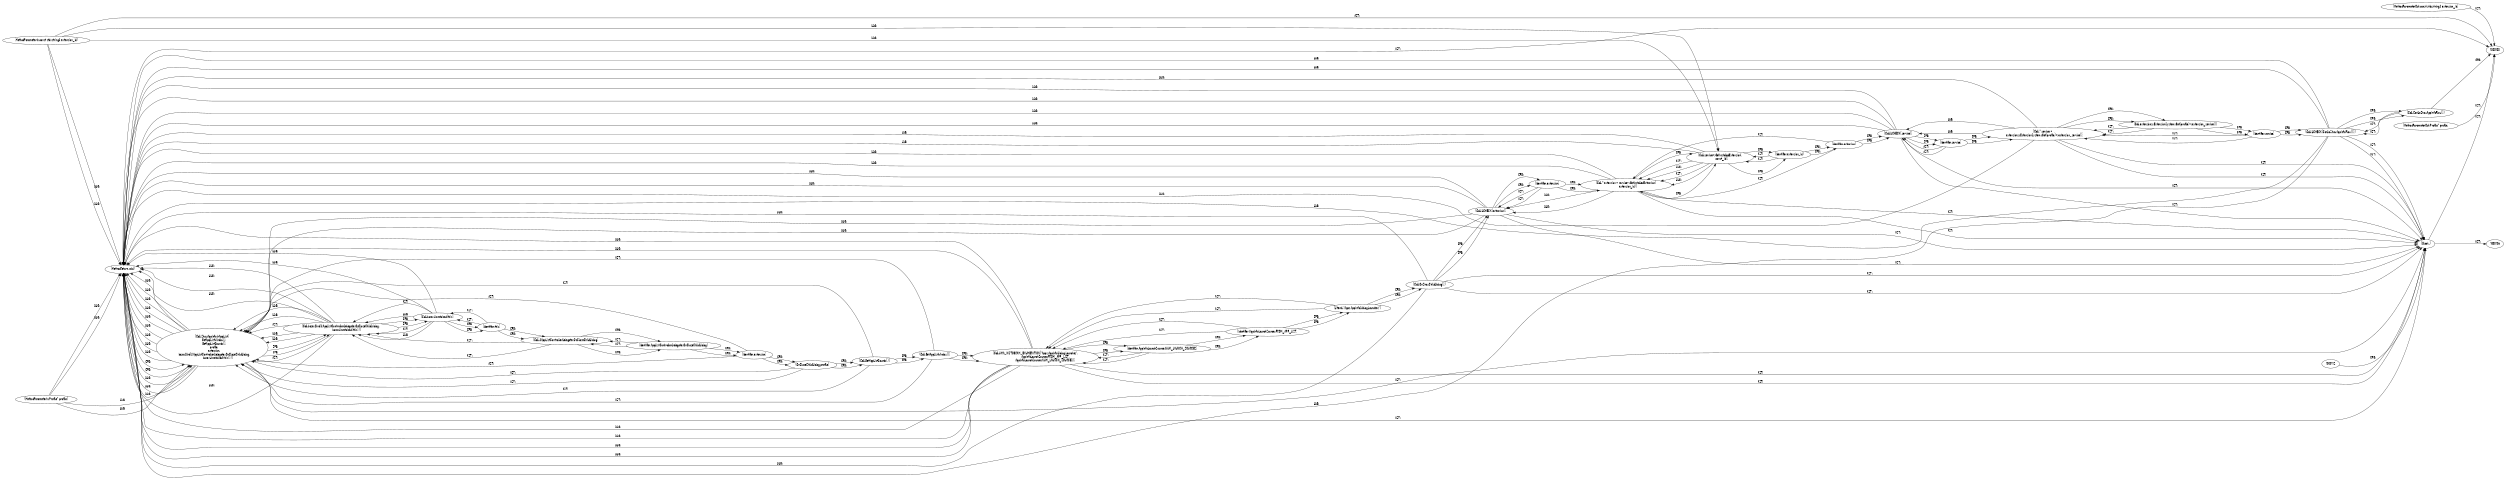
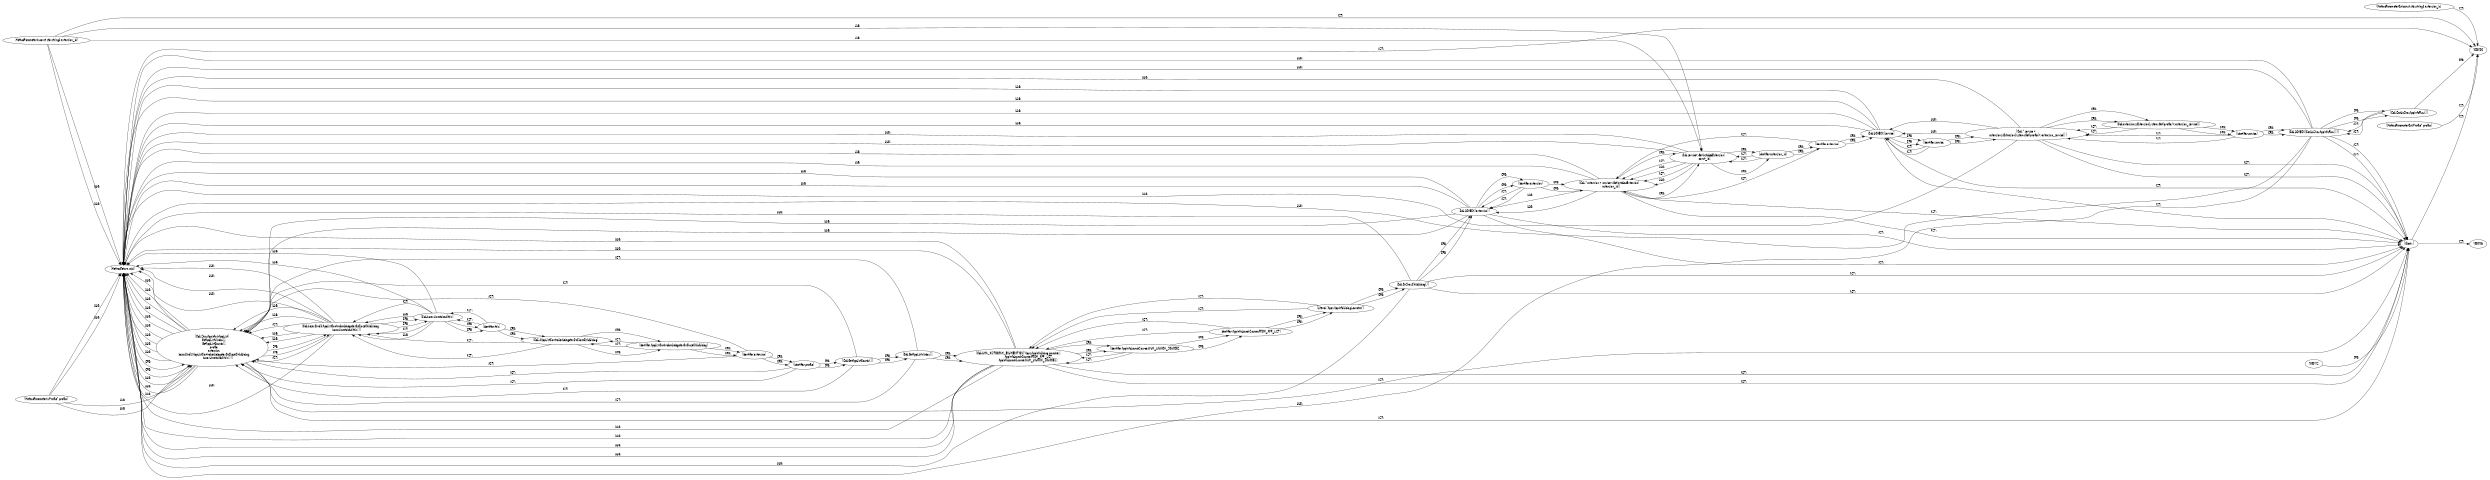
node "(OnCloseChildDialog,profile)": label "(OnCloseChildDialog,profile)" -> "(Identifier,profile)"
